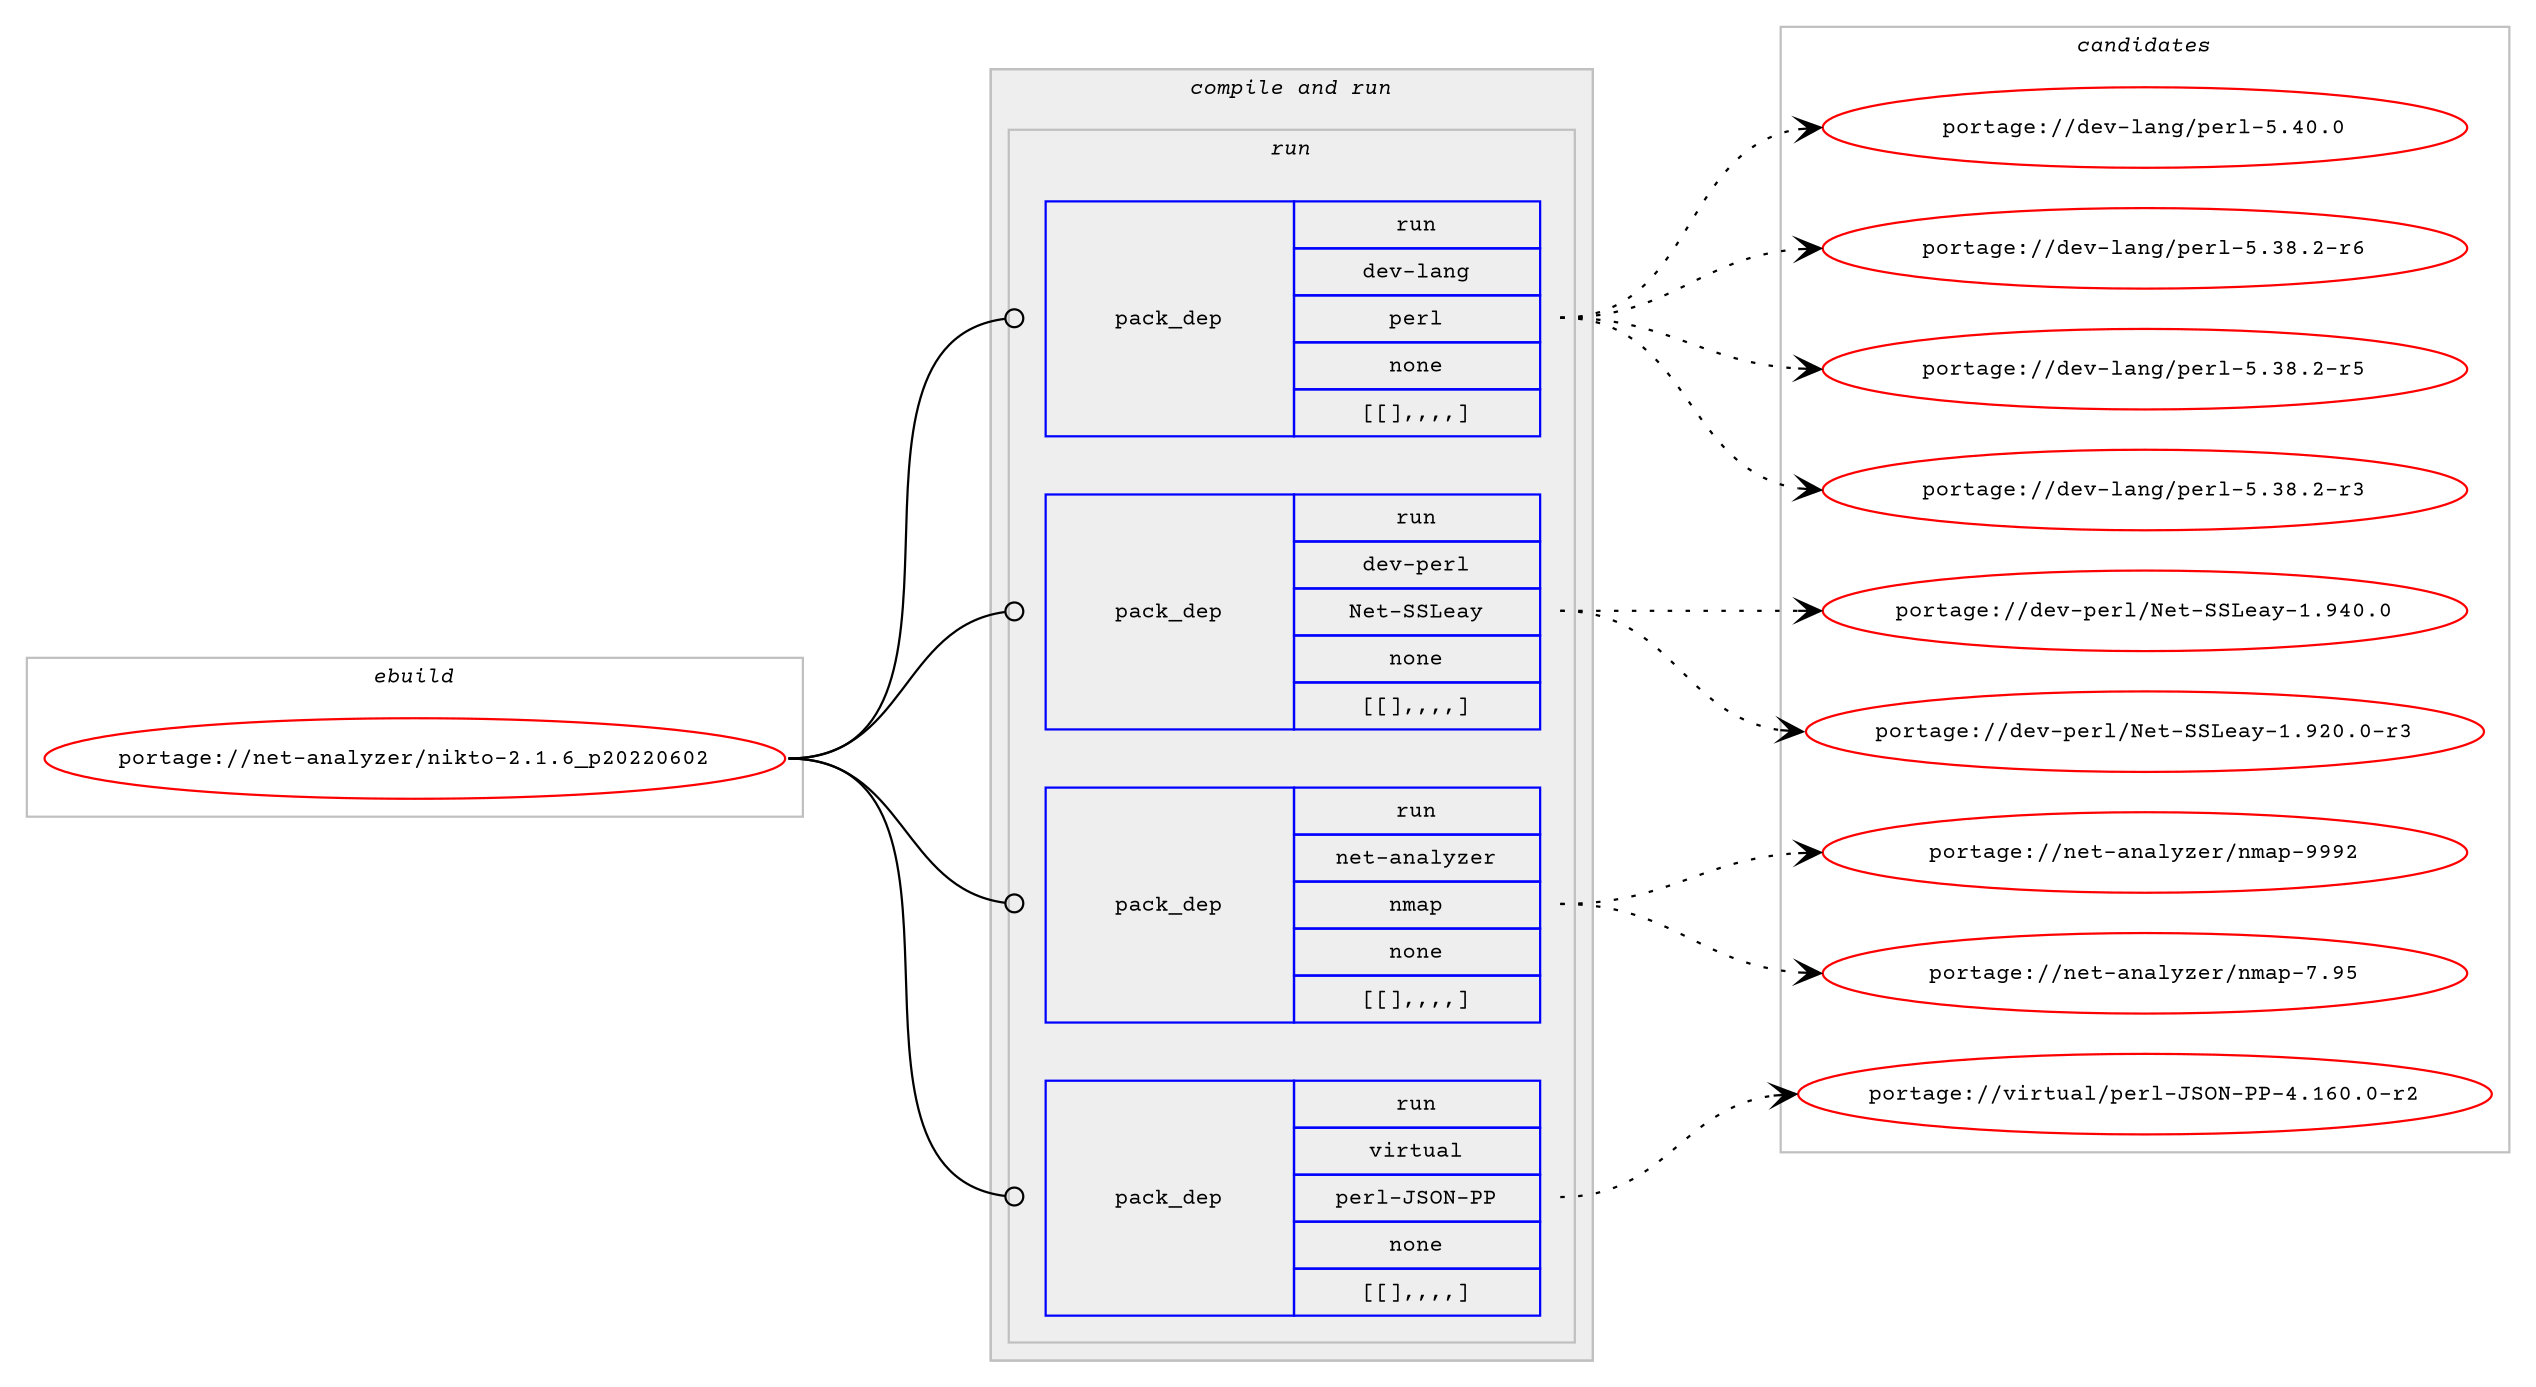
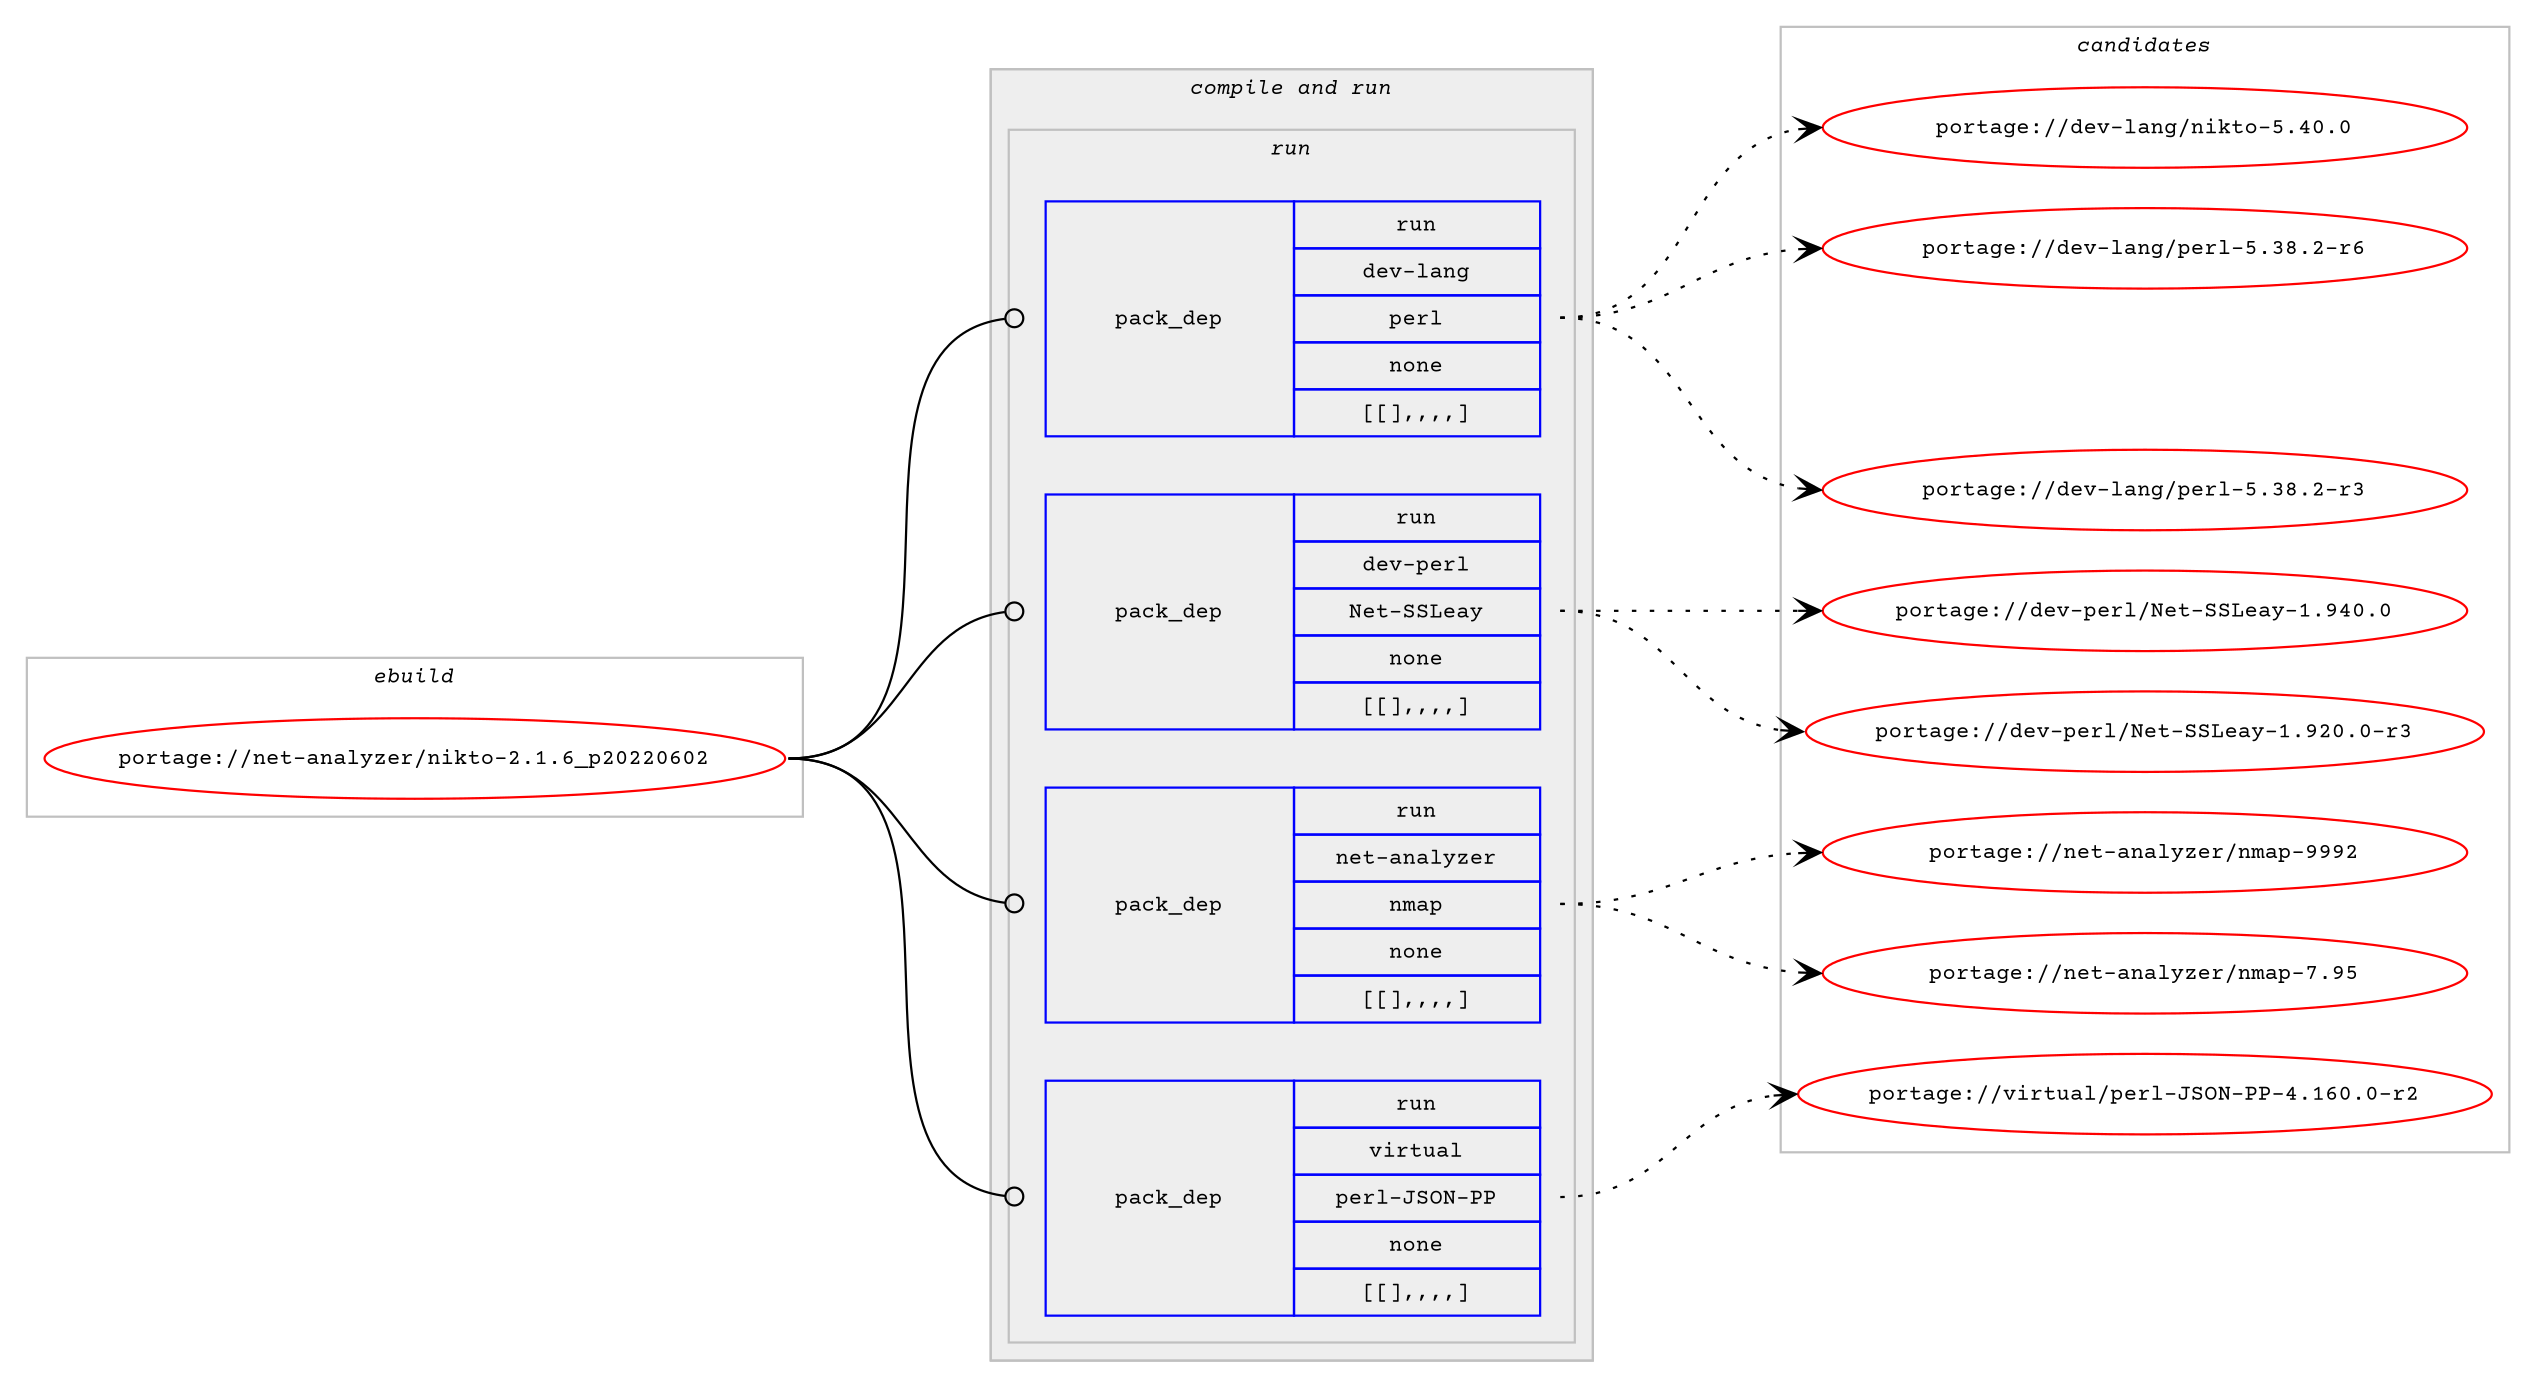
node "portage://dev-lang/perl-5.40.0": label "portage://dev-lang/perl-5.40.0" -> "portage://dev-lang/nikto-5.40.0"
node "portage://dev-lang/perl-5.38.2-r5": removed
